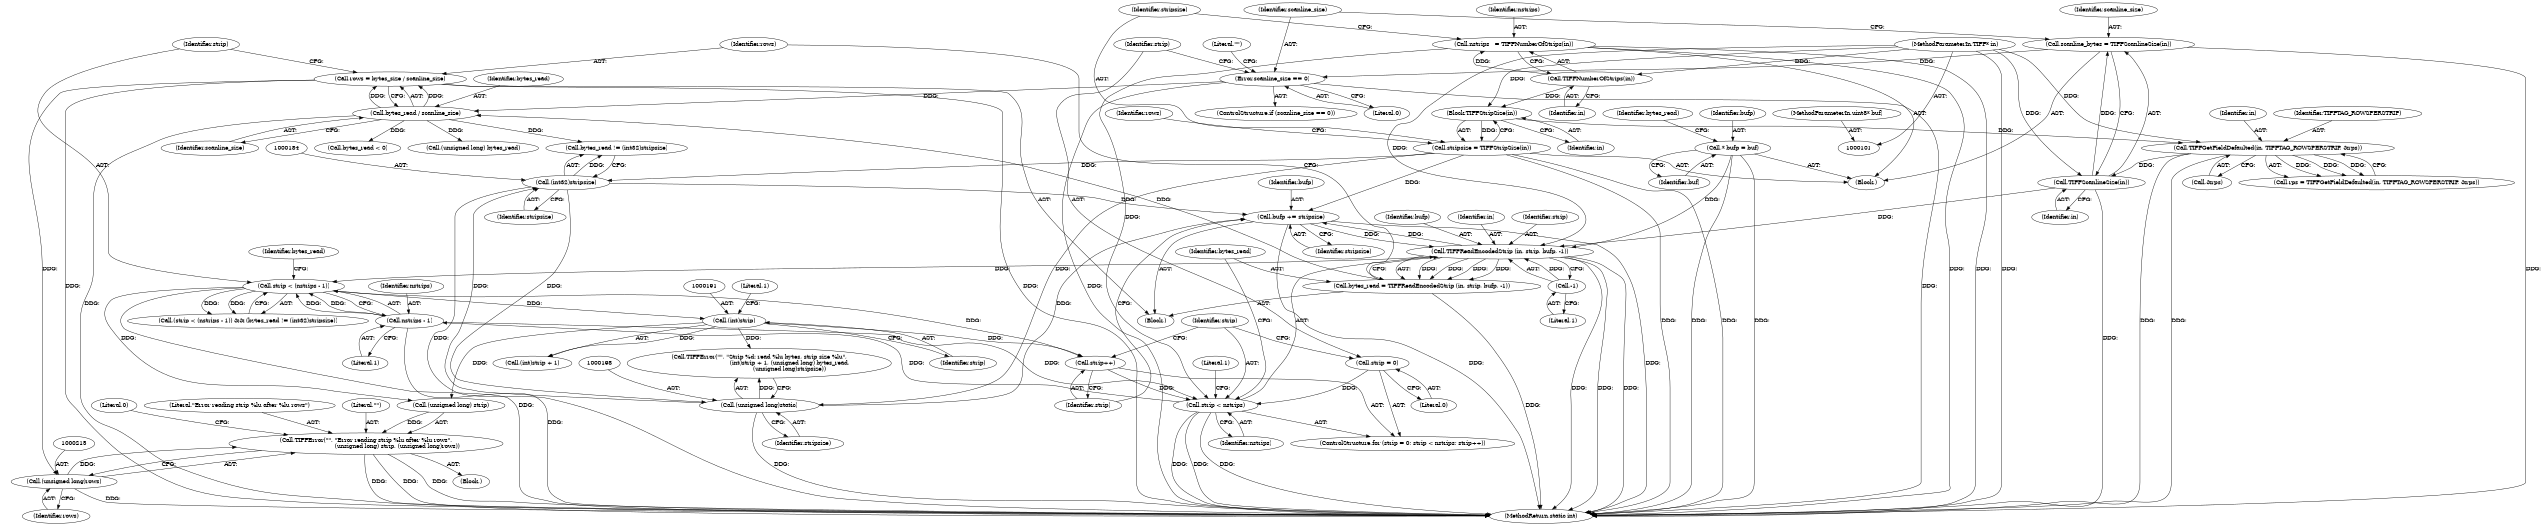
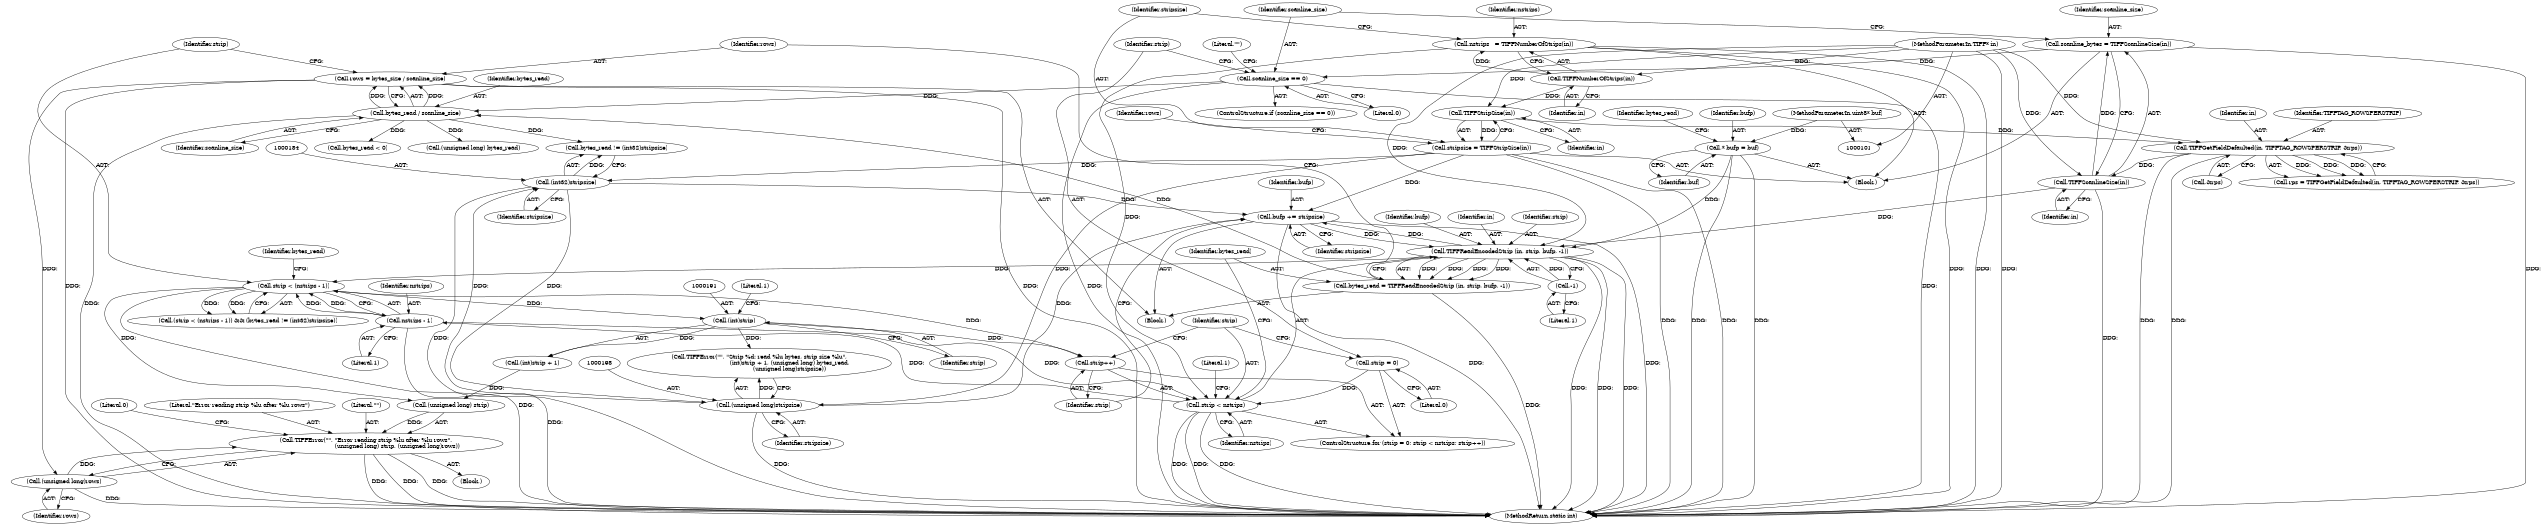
node "(Error,scanline_size == 0)": label "(Error,scanline_size == 0)" -> "(Call,scanline_size == 0)"
node "(Block,TIFFStripSize(in))": label "(Block,TIFFStripSize(in))" -> "(Call,TIFFStripSize(in))"
edge "(MethodParameterIn,uint8* buf)" -> "(Call,* bufp = buf)": added, label "DDG:"
edge "(Call,(int)strip)" -> "(Call,(unsigned long) strip)": now "(Call,(int)strip + 1)" -> "(Call,(unsigned long) strip)"
edge "(Call,strip++)" -> "(Call,strip < nstrips)": label "DDG: " -> "AST: "
node "(Call,(unsigned long)static)": label "(Call,(unsigned long)static)" -> "(Call,(unsigned long)stripsize)"
node "1000215": removed
